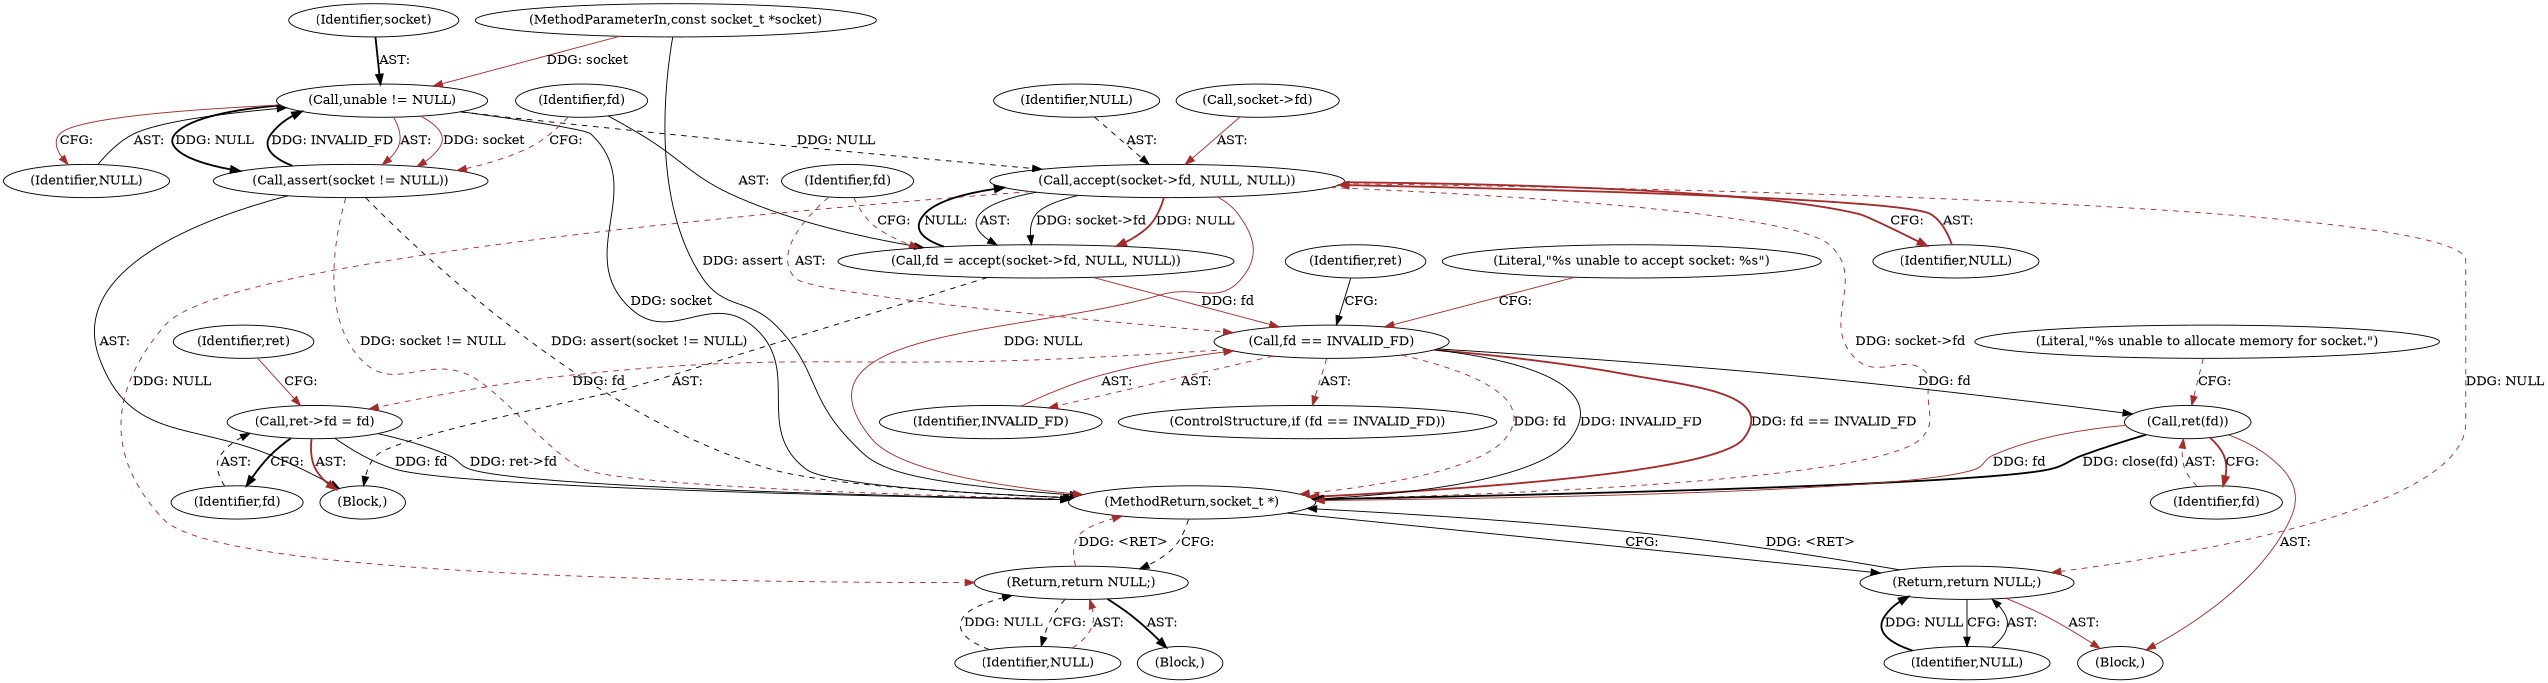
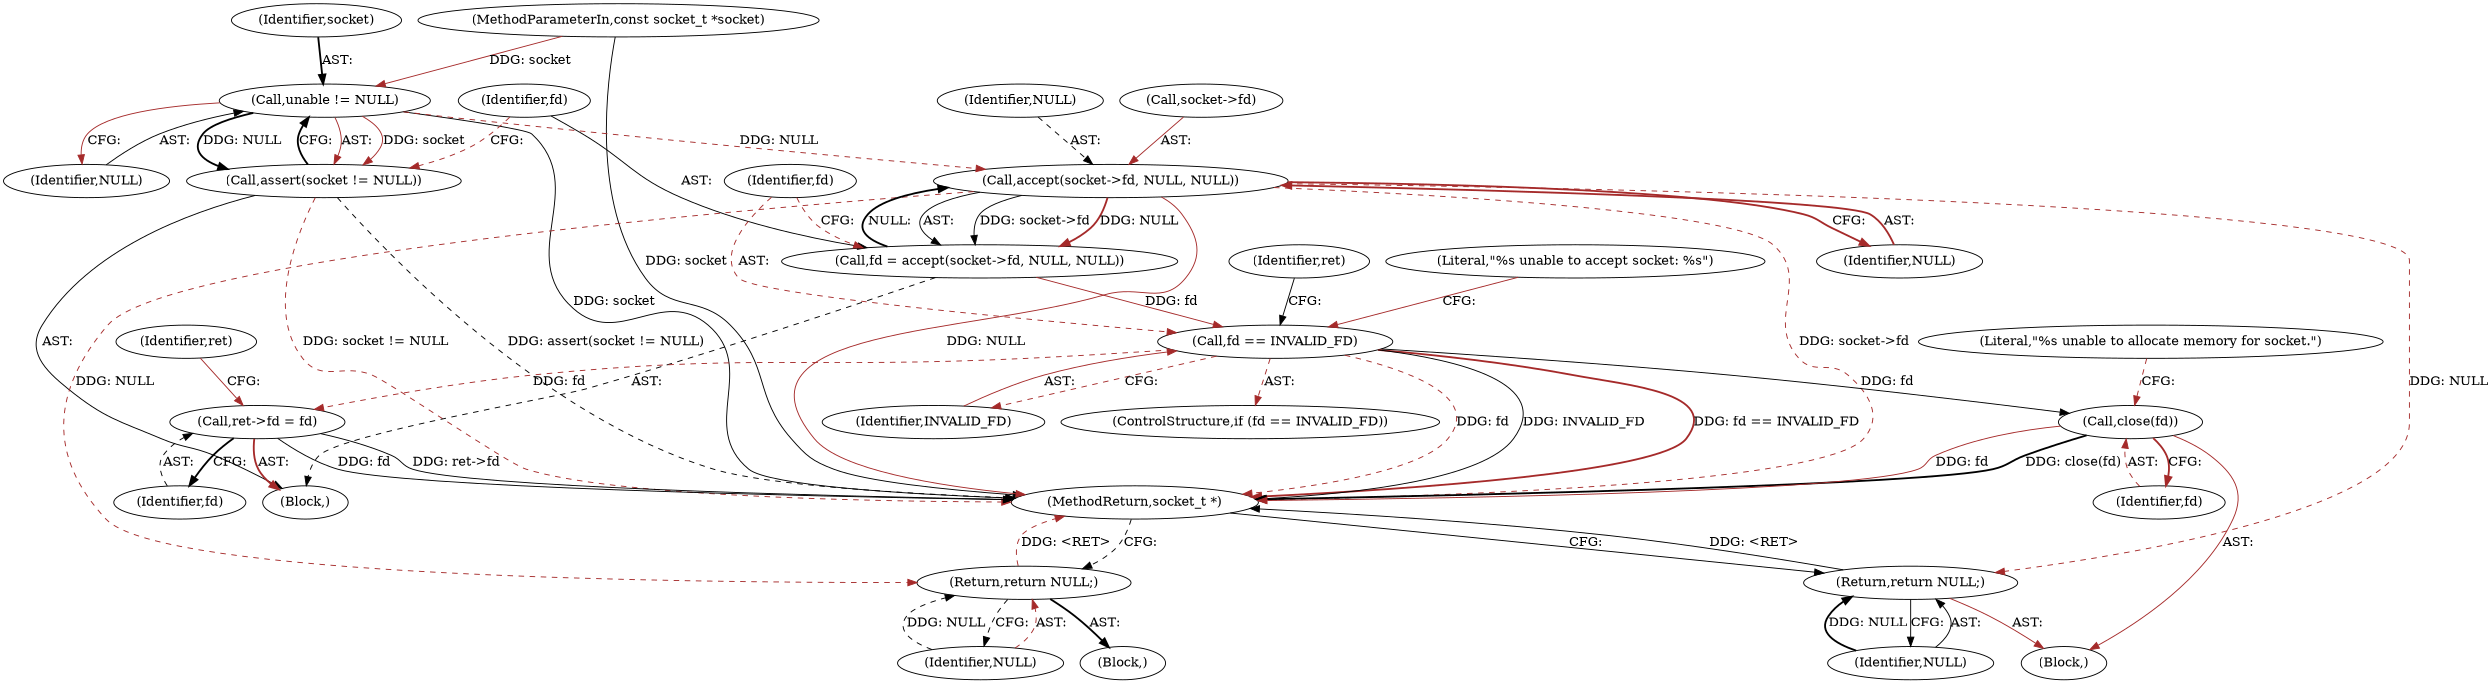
edge "(Call,assert(socket != NULL))" -> "(Call,unable != NULL)": label "DDG: INVALID_FD" -> "CFG: "
edge "(Call,unable != NULL)" -> "(Call,accept(socket->fd, NULL, NULL))": color black -> brown
edge "(MethodParameterIn,const socket_t *socket)" -> "(MethodReturn,socket_t *)": label "DDG: assert" -> "DDG: socket"
edge "(Call,fd == INVALID_FD)" -> "(Identifier,INVALID_FD)": label "AST: " -> "CFG: "
node "(Call,ret(fd))": label "(Call,ret(fd))" -> "(Call,close(fd))"
